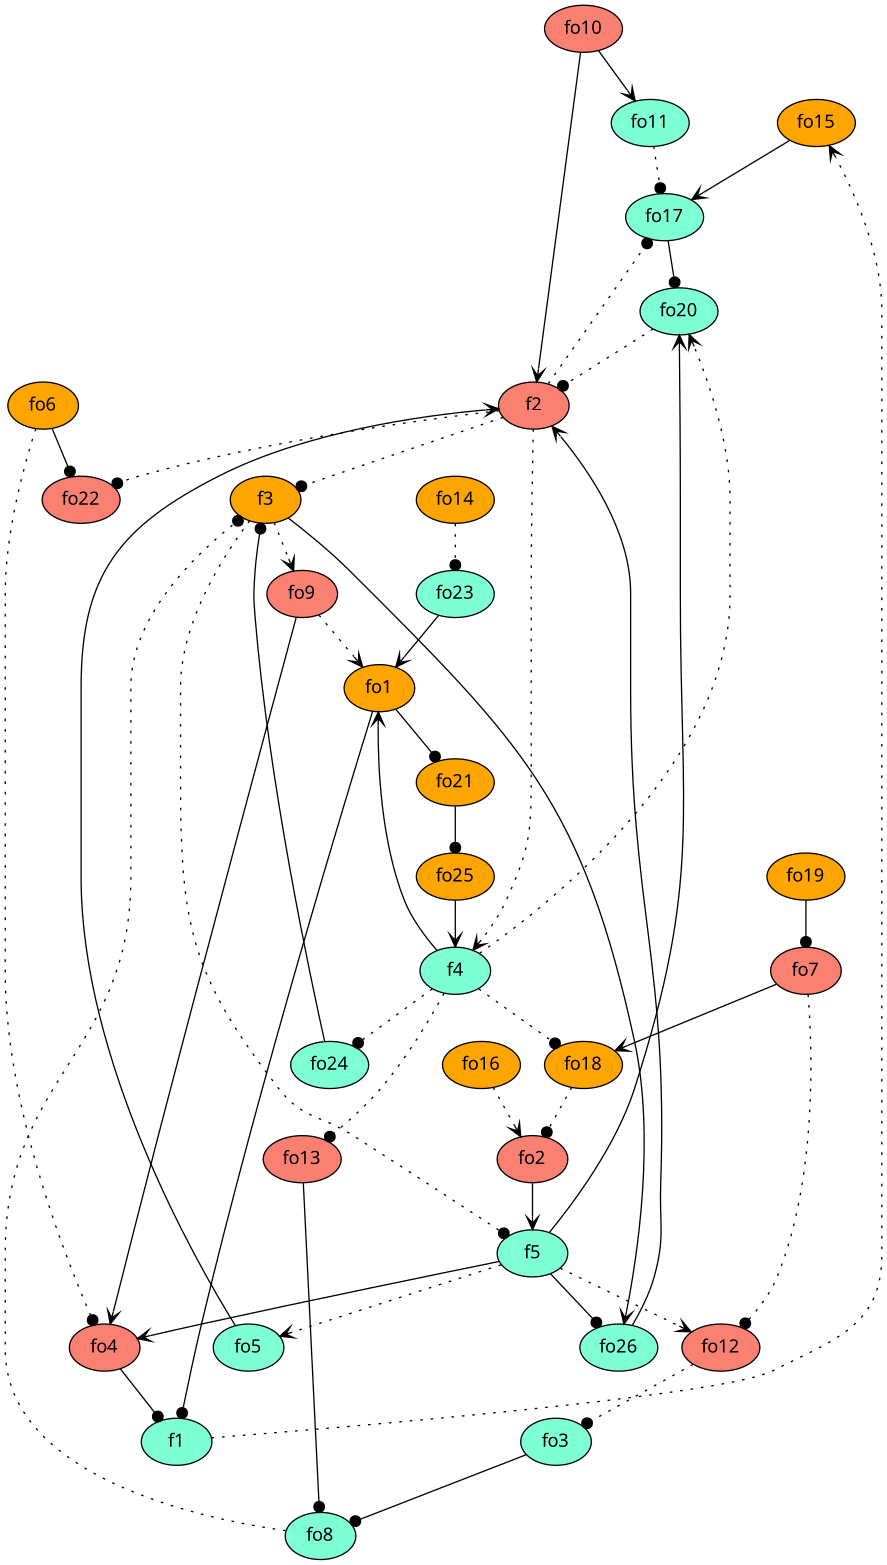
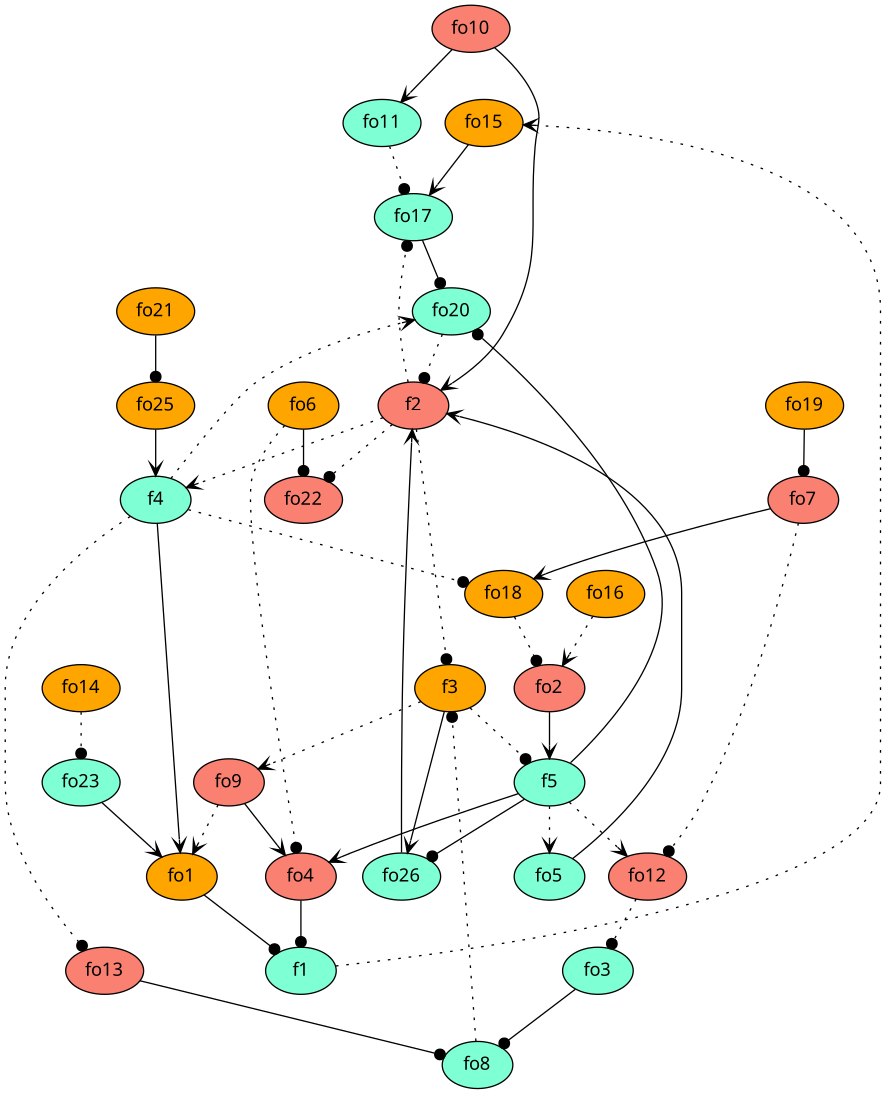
edge "fo1" -> "fo21": removed
edge "f5" -> "fo20": arrowhead vee -> dot
node "fo24": removed
